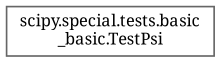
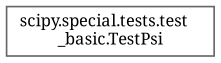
node "scipy.special.tests.basic _basic.TestPsi": label "scipy.special.tests.basic _basic.TestPsi" -> "scipy.special.tests.test _basic.TestPsi"
